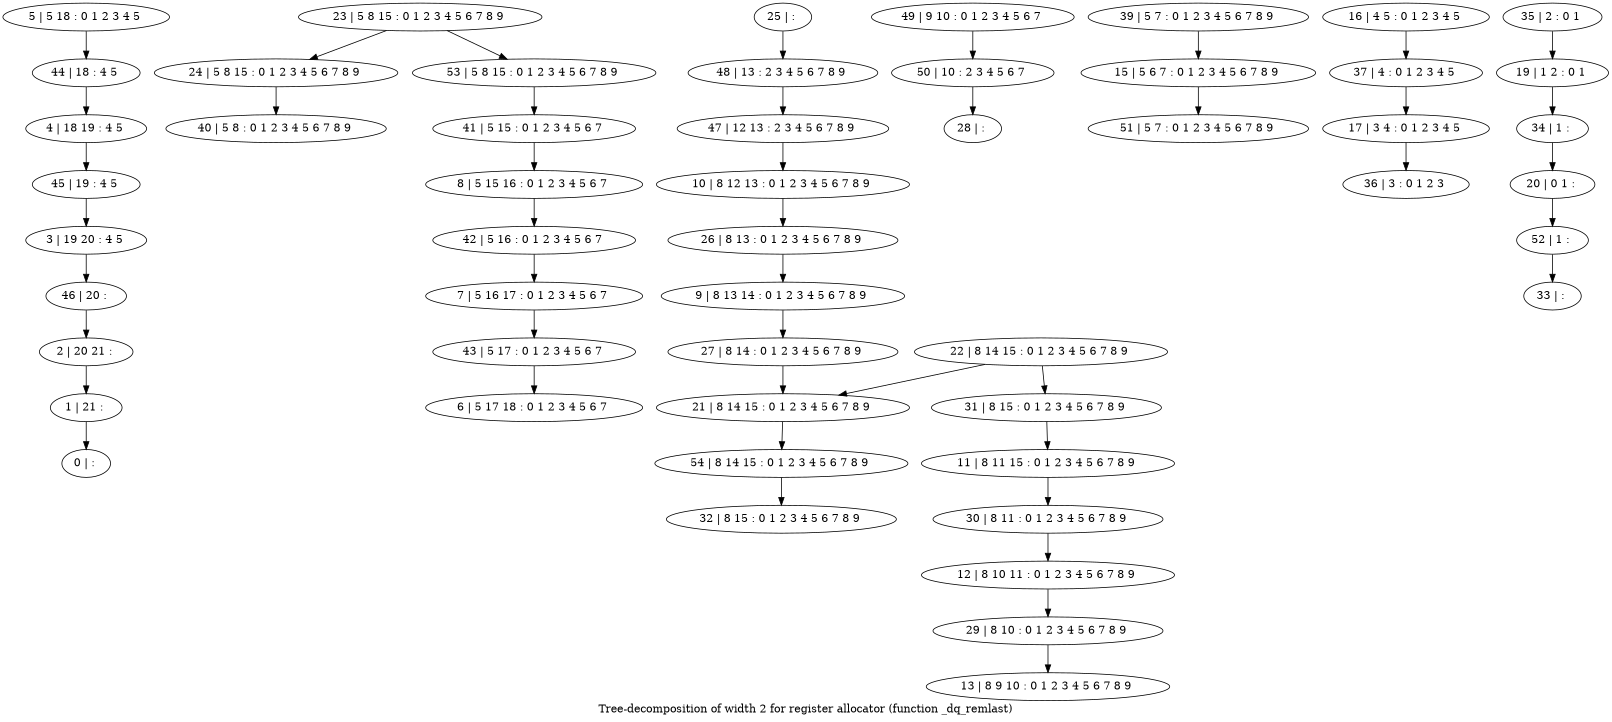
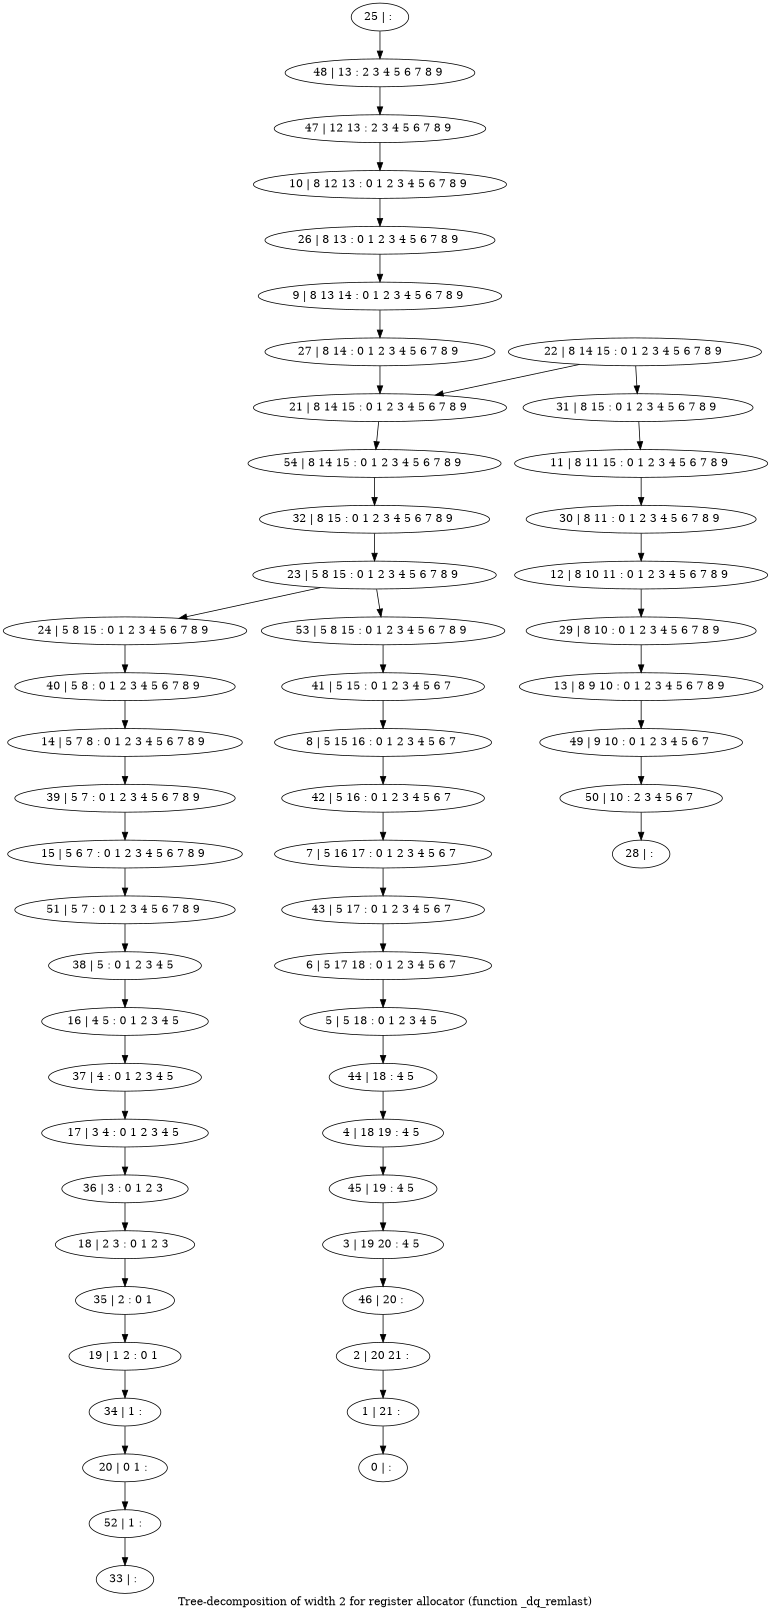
edge "32 | 8 15 : 0 1 2 3 4 5 6 7 8 9" -> "23 | 5 8 15 : 0 1 2 3 4 5 6 7 8 9": added
edge "13 | 8 9 10 : 0 1 2 3 4 5 6 7 8 9" -> "49 | 9 10 : 0 1 2 3 4 5 6 7": added
node "14 | 5 7 8 : 0 1 2 3 4 5 6 7 8 9": added
node "38 | 5 : 0 1 2 3 4 5": added
edge "6 | 5 17 18 : 0 1 2 3 4 5 6 7" -> "5 | 5 18 : 0 1 2 3 4 5": added
node "18 | 2 3 : 0 1 2 3": added
